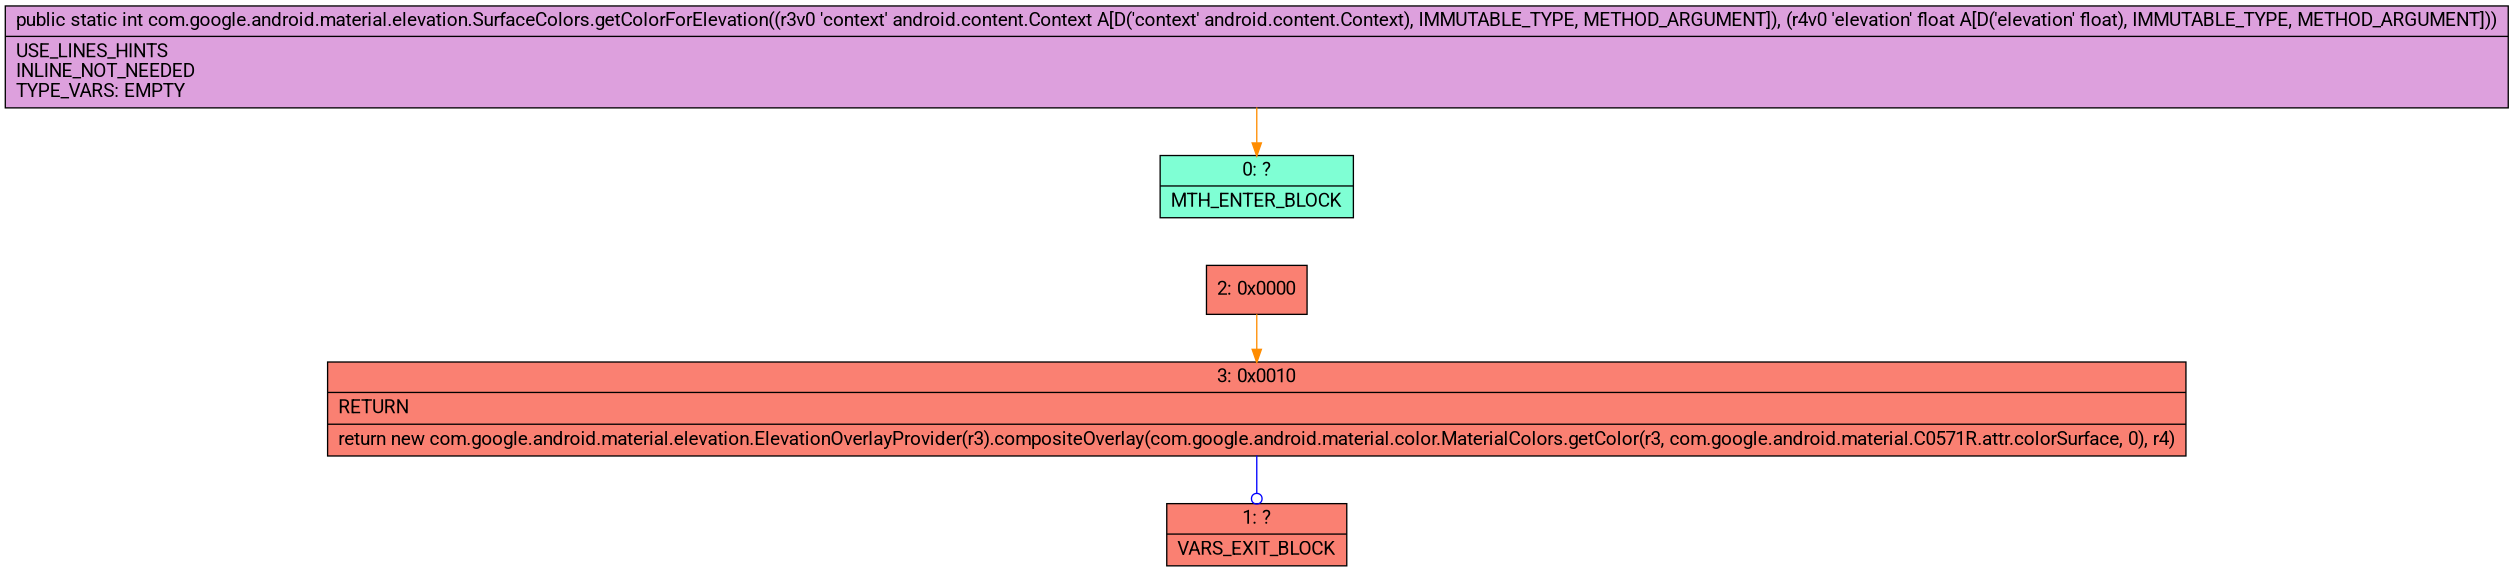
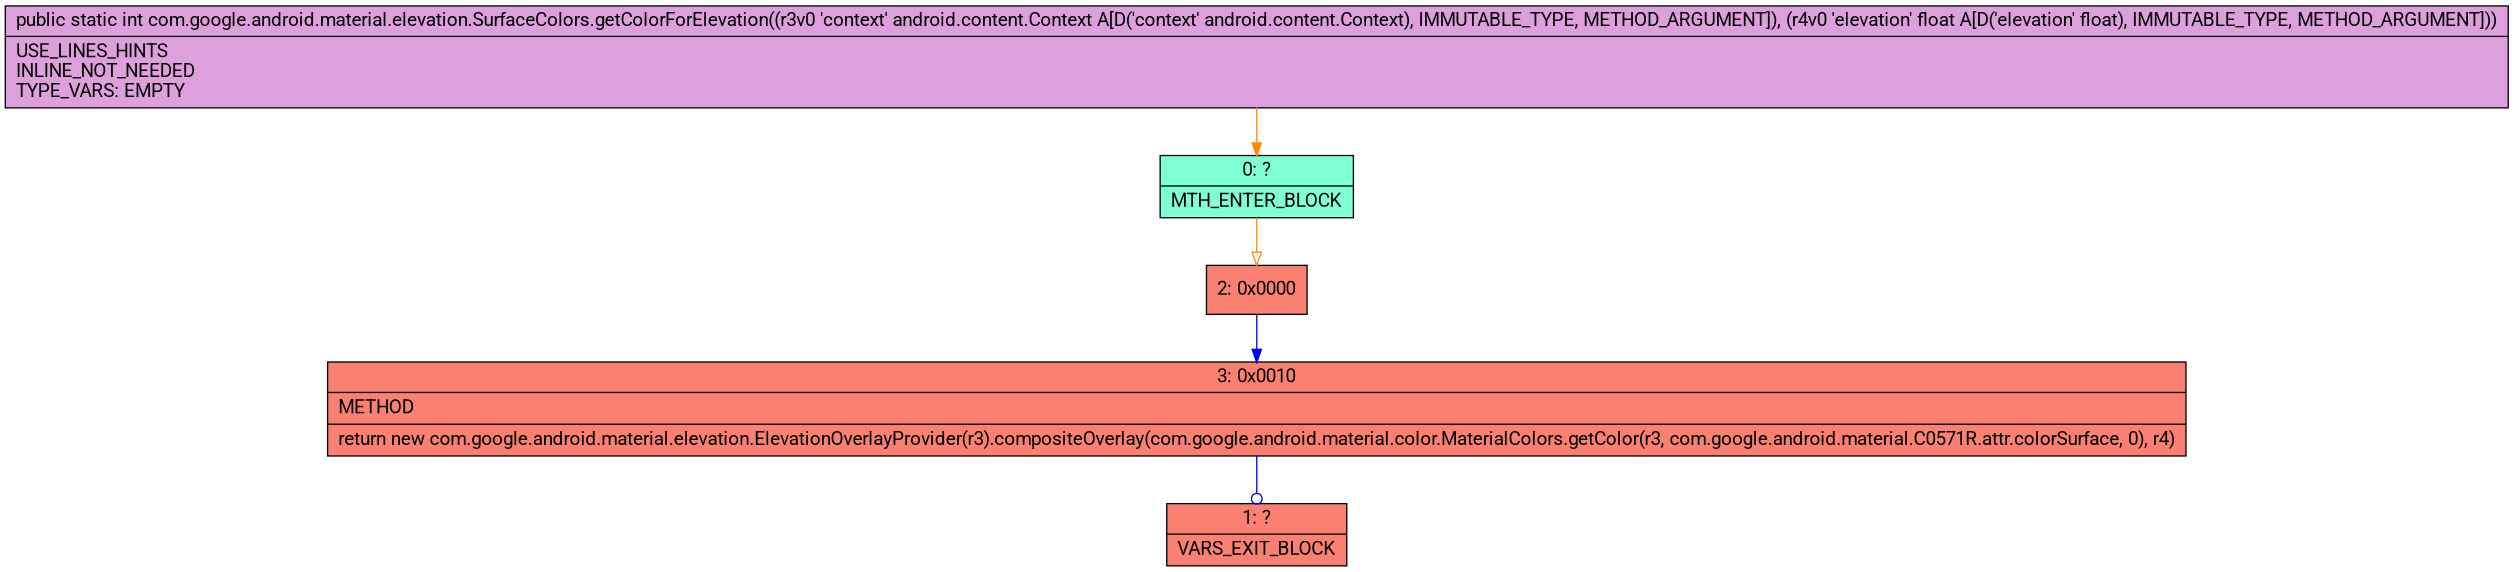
edge "0: ?" -> "2: 0x0000": added
edge "2: 0x0000" -> "3: 0x0010": color darkorange -> blue
node "3: 0x0010": text "RETURN" -> "METHOD"
